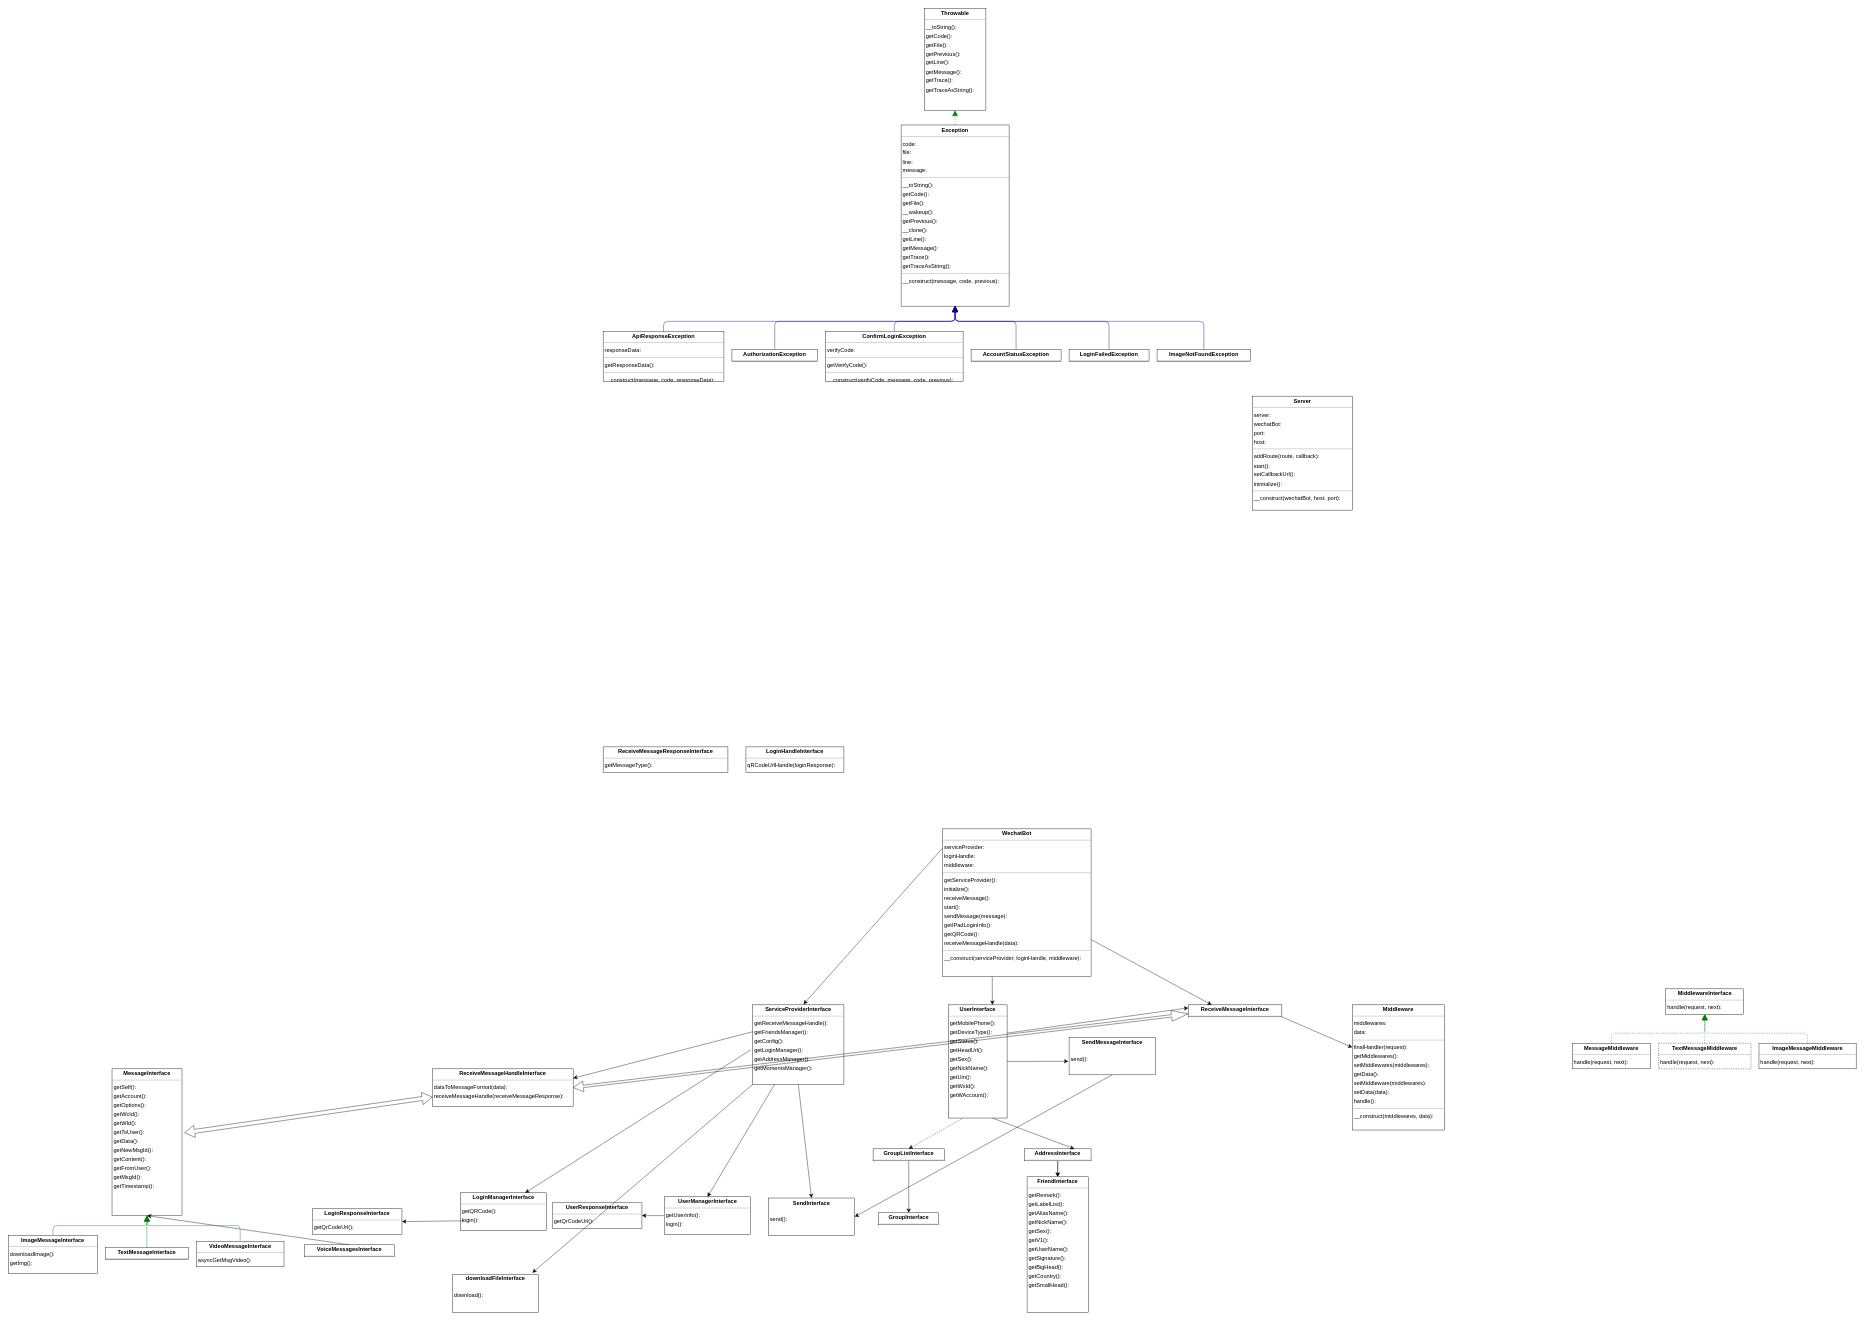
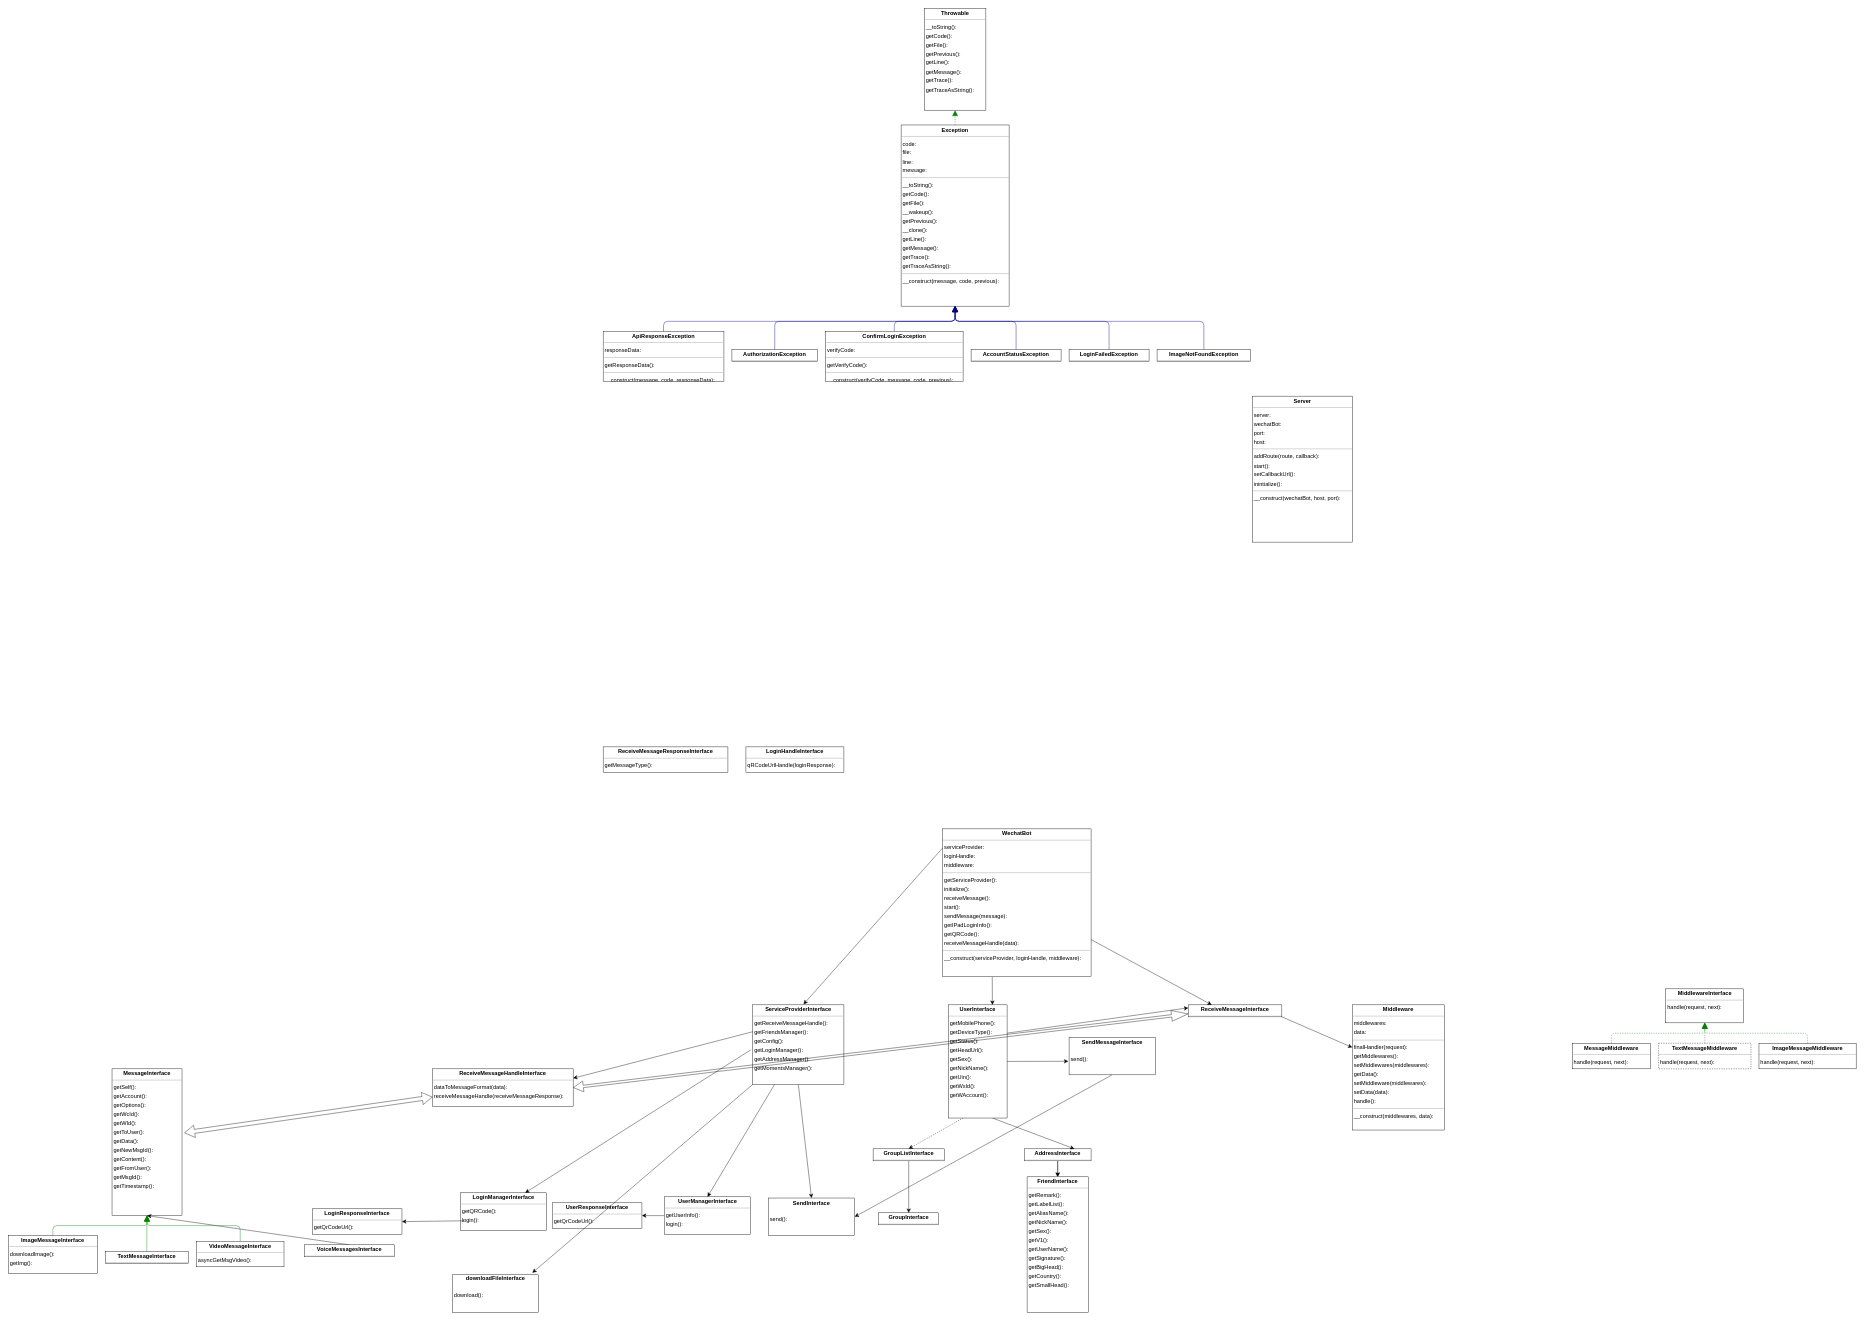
node "Server server: wechatBot: port: host: addRoute(route, callback): start(): setCallbackUrl(): inintialize(): __construct(wechatBot, host, port):": size 100x114 -> 100x146
node "MiddlewareInterface handle(request, next):": size 78x26 -> 78x34
node "TextMessageInterface": moved (147, 1254) -> (147, 1258)
